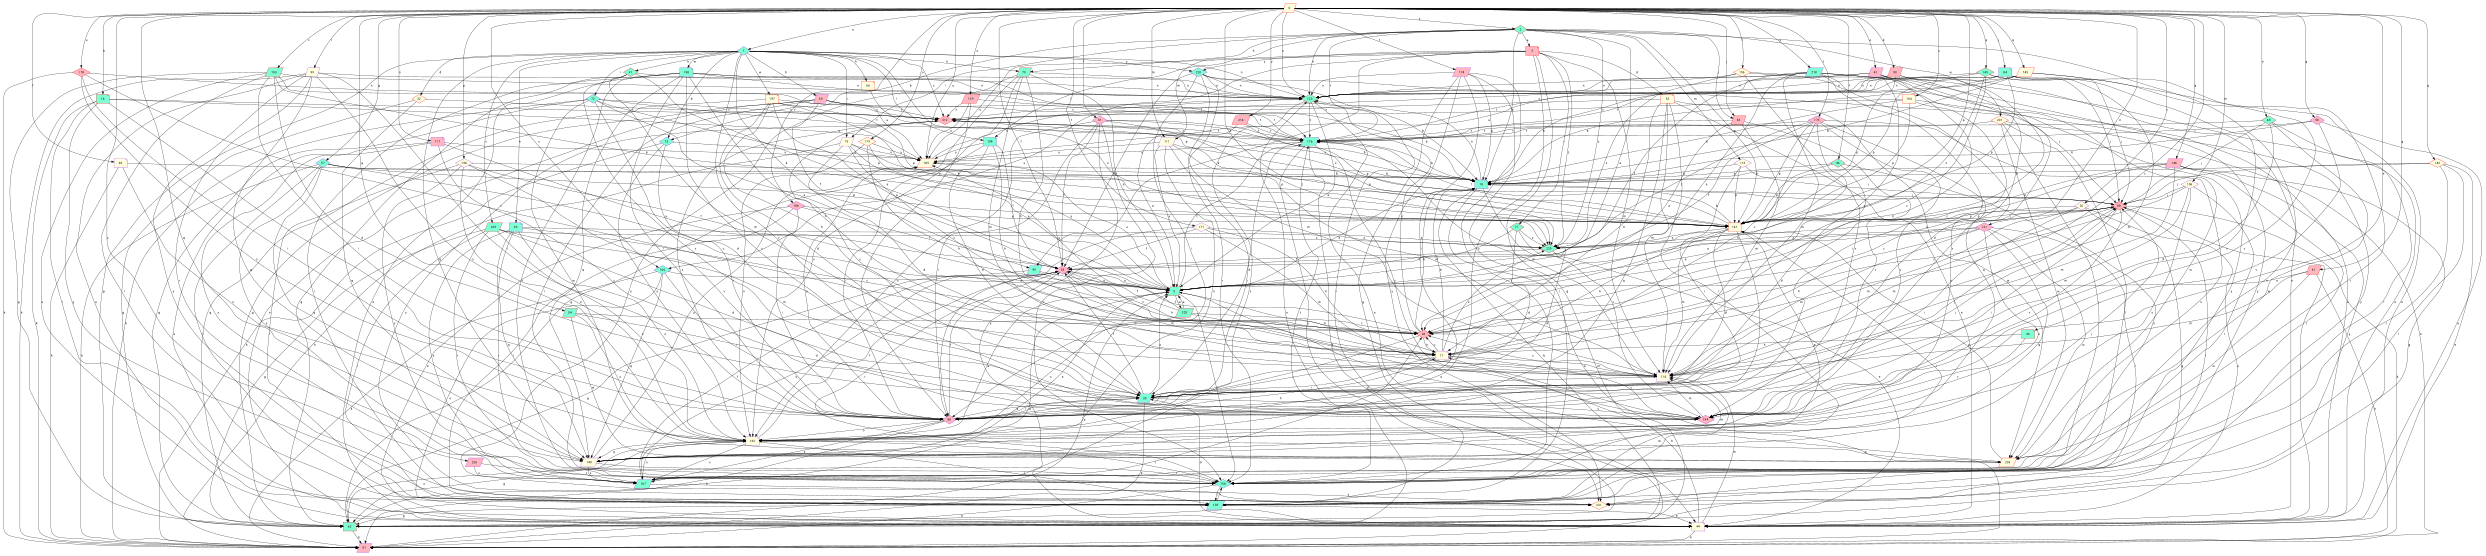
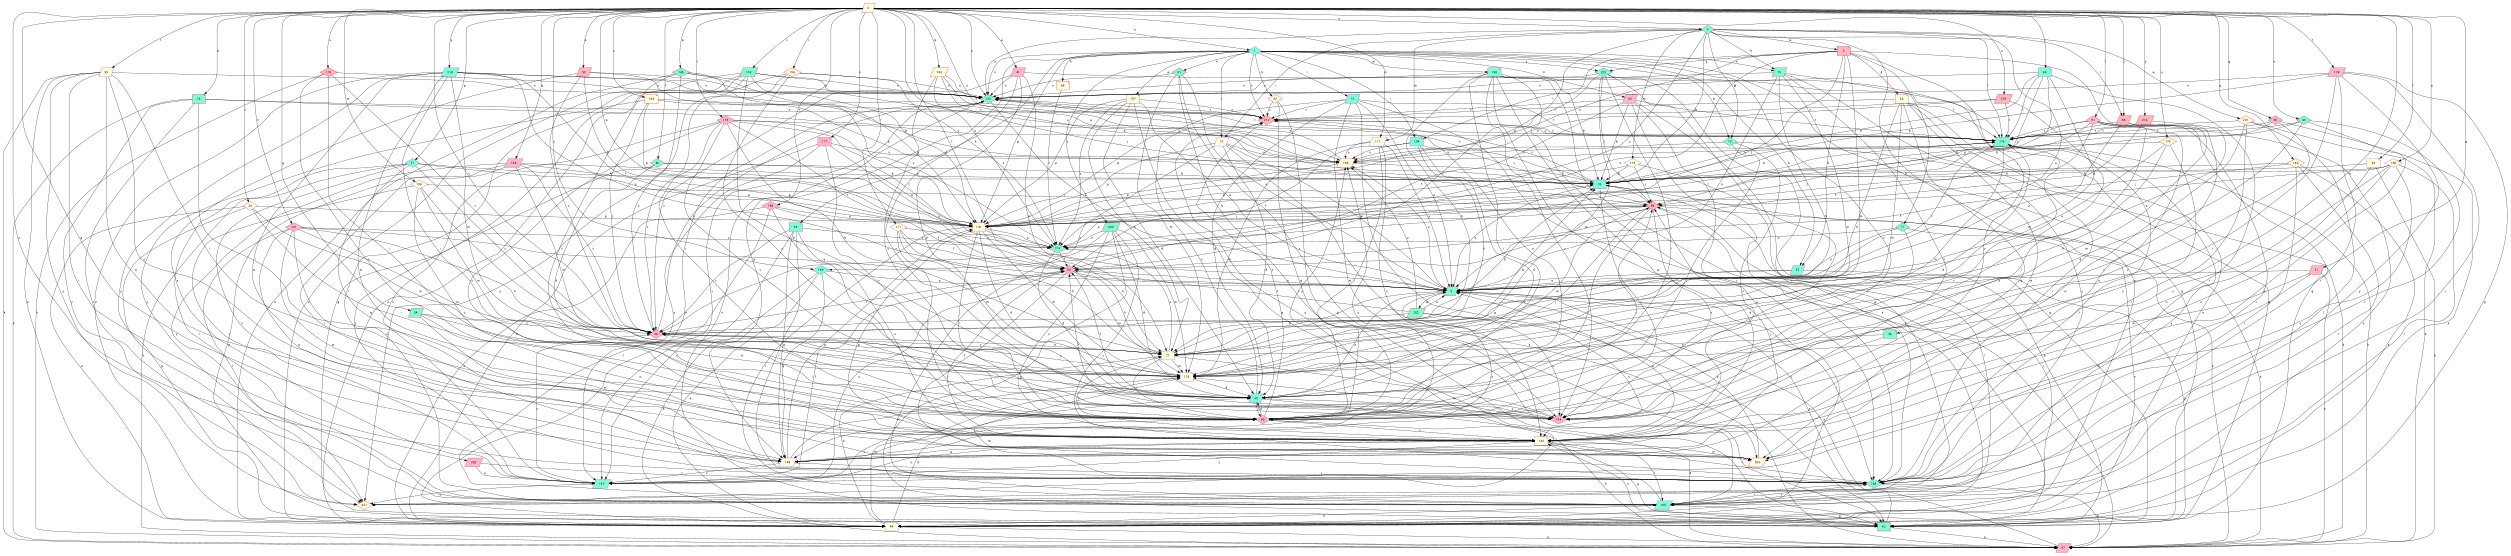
node "72": shape diamond -> parallelogram
edge "111" -> "141": now "185" -> "141"
